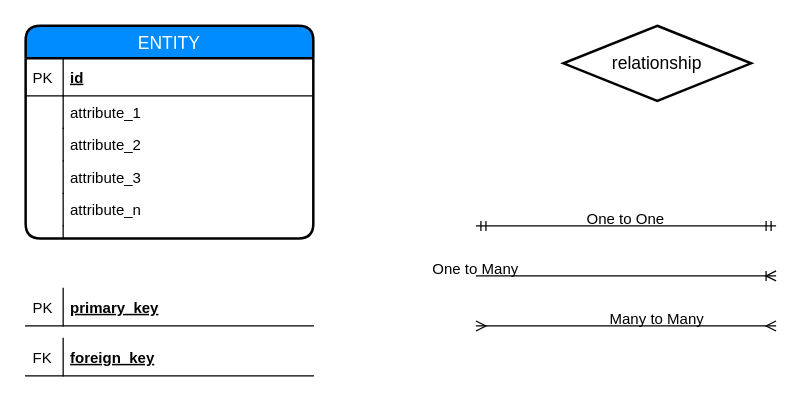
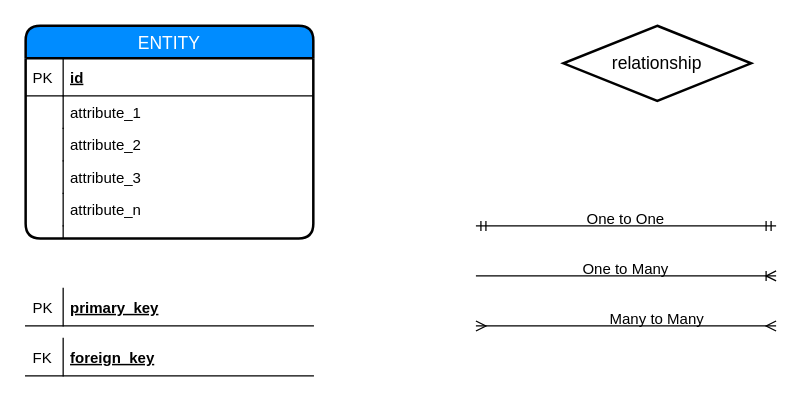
node "One to Many": moved (476, 269) -> (626, 269)
